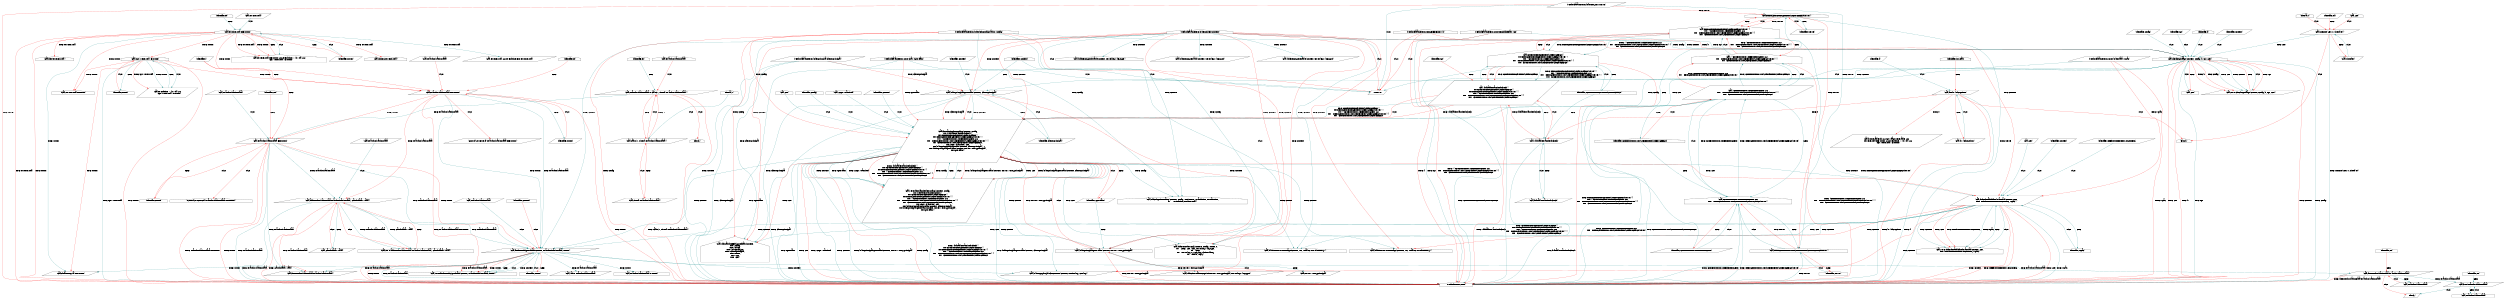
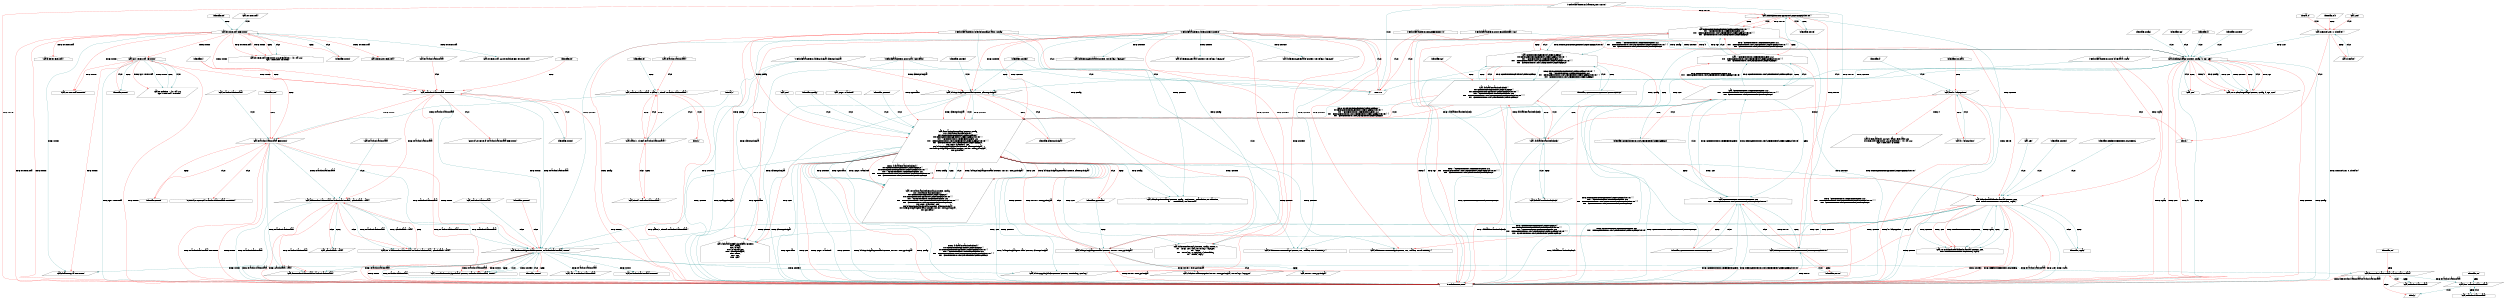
edge "(Call,krb5_principal_get_realm(context, client_principal))" -> "(Identifier,client_principal)": color teal -> red
edge "(MethodParameterIn,krb5_principal client_principal)" -> "(MethodReturn,RET)": label "DDG: client_principal" -> "DDG: config_principal"
